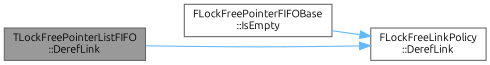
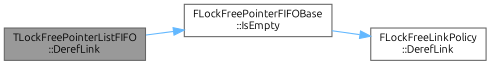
edge "TLockFreePointerListFIFO ::DerefLink" -> "FLockFreeLinkPolicy ::DerefLink": now "TLockFreePointerListFIFO ::DerefLink" -> "FLockFreePointerFIFOBase ::IsEmpty"
